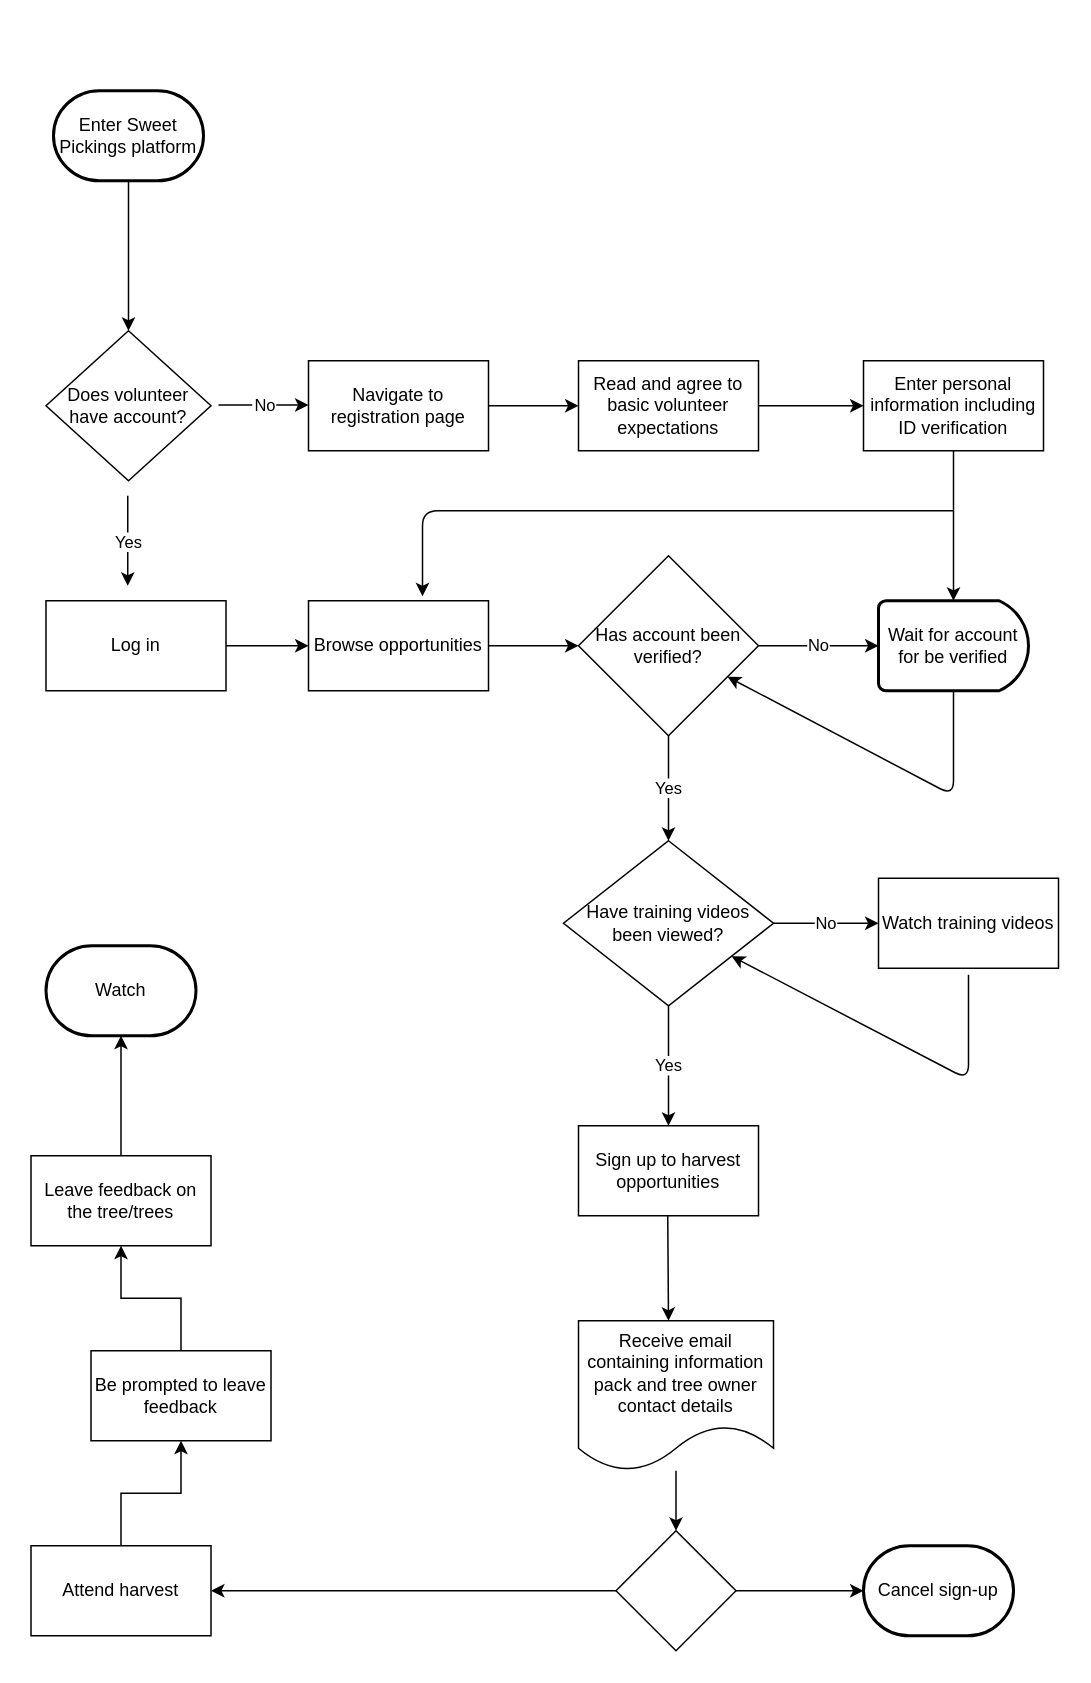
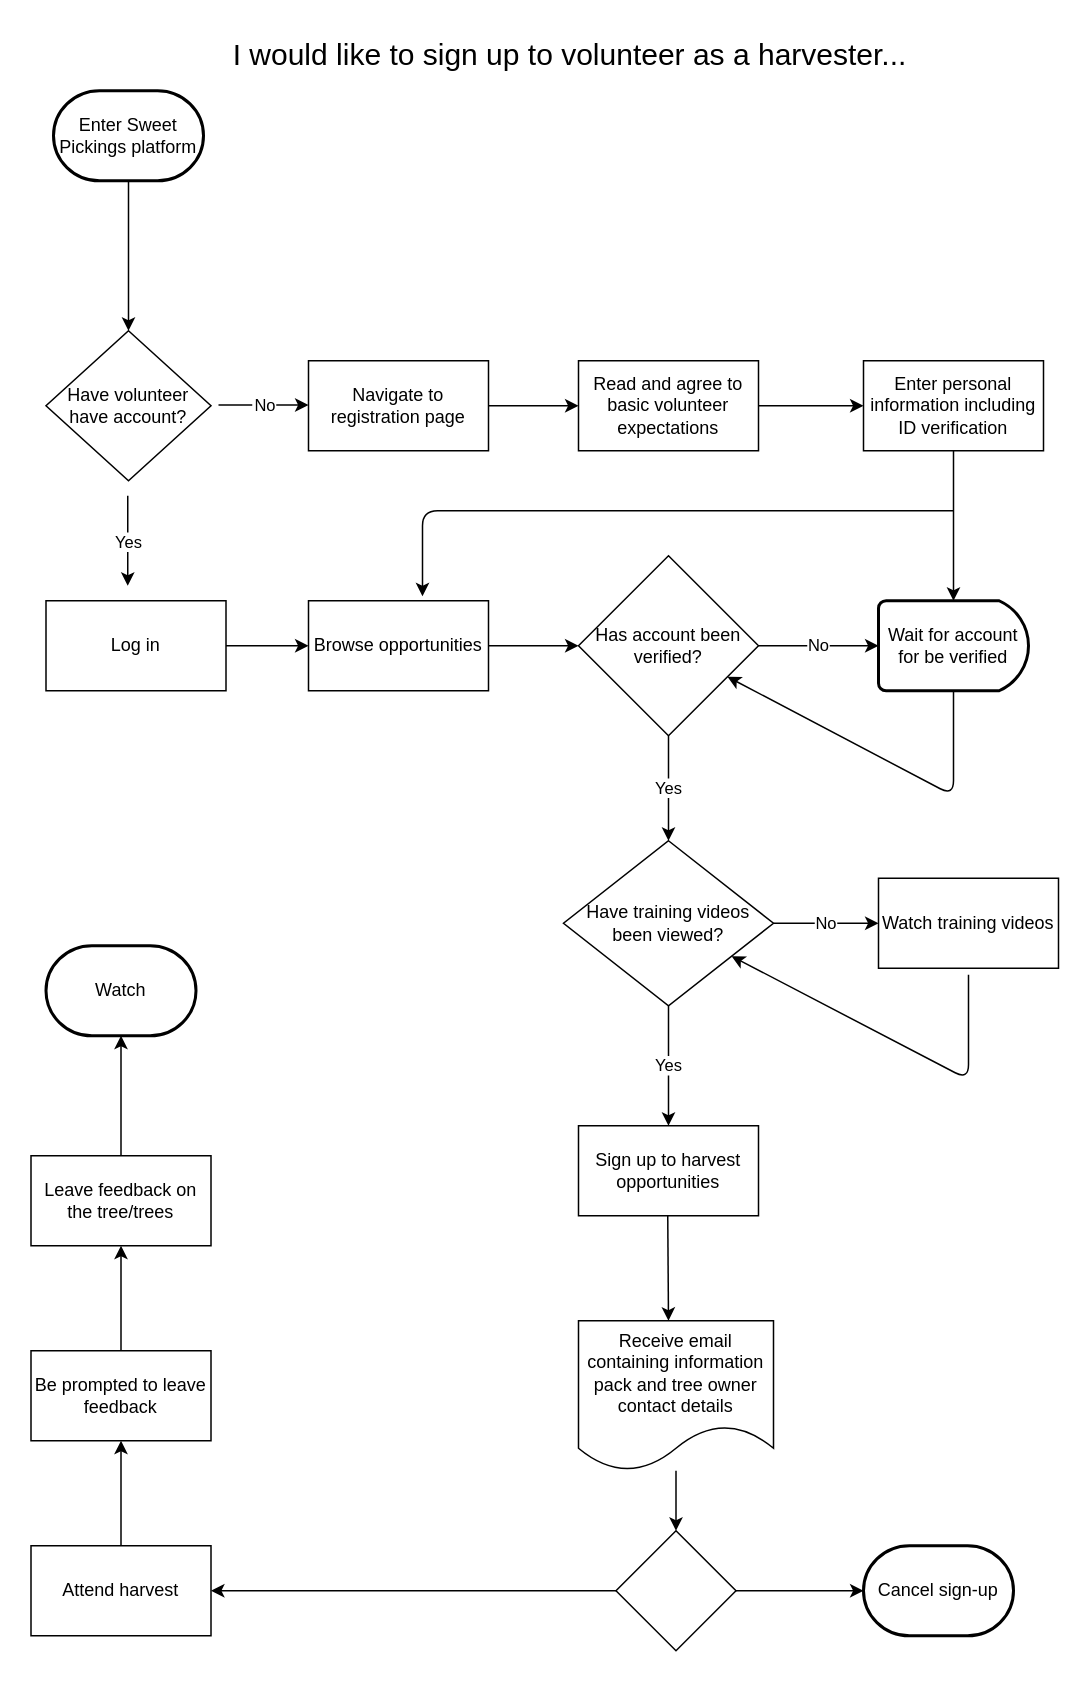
node "I would like to sign up to volunteer as a harvester...": added
node "Does volunteer have account?": label "Does volunteer have account?" -> "Have volunteer have account?"
node "Be prompted to leave feedback": moved (181, 1396) -> (121, 1396)
